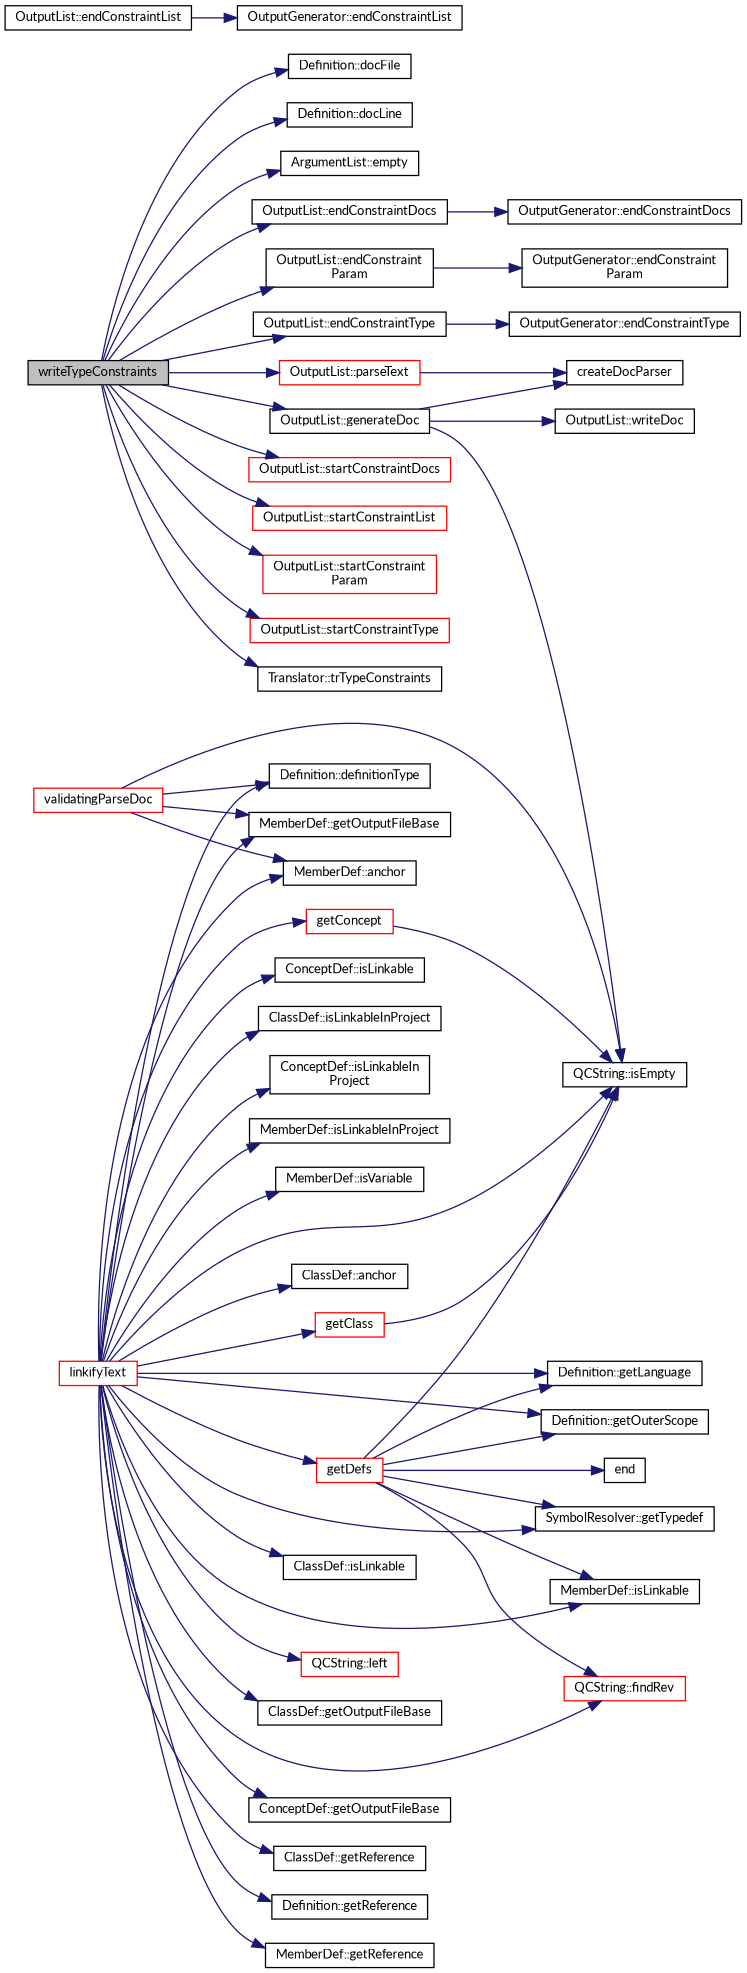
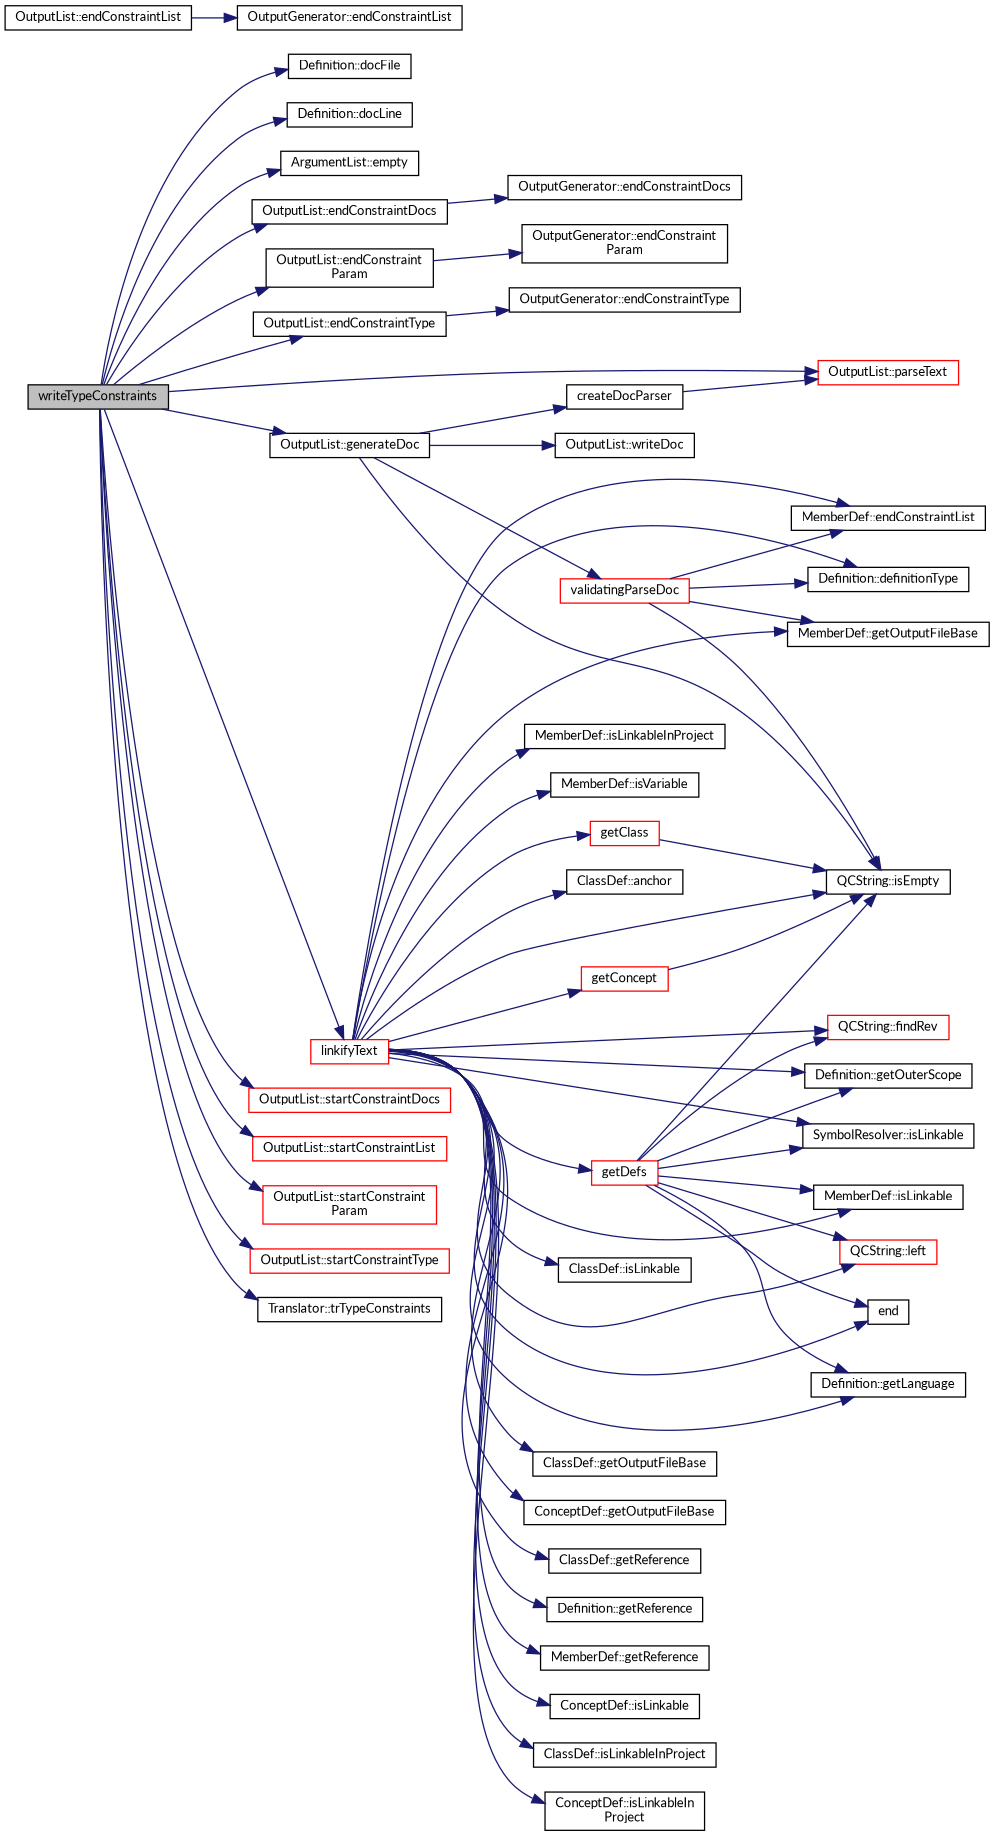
edge "OutputList::parseText" -> "createDocParser": reversed
edge "OutputList::generateDoc" -> "validatingParseDoc": added
edge "writeTypeConstraints" -> "linkifyText": added
node "MemberDef::anchor": label "MemberDef::anchor" -> "MemberDef::endConstraintList"
edge "getDefs" -> "QCString::left": added
edge "linkifyText" -> "end": added
node "SymbolResolver::getTypedef": label "SymbolResolver::getTypedef" -> "SymbolResolver::isLinkable"
